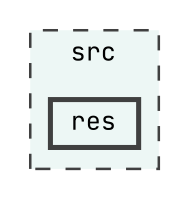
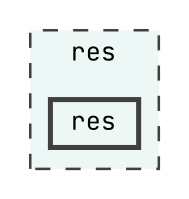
cluster "src": label "src" -> "res"
